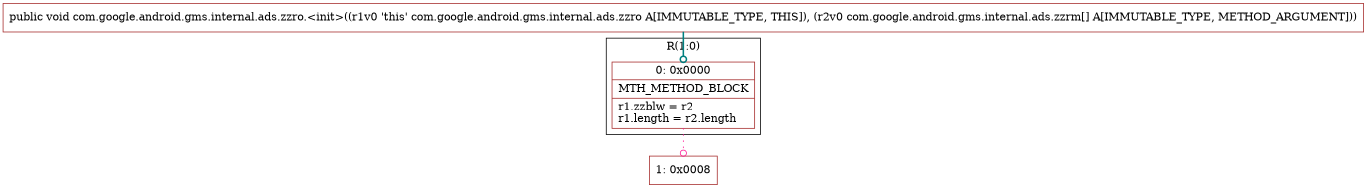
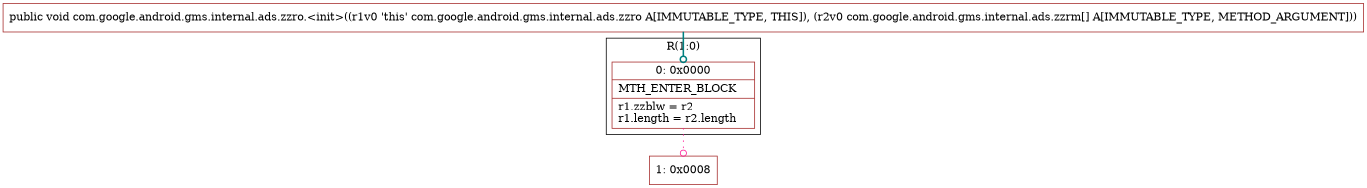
node "0: 0x0000": text "MTH_METHOD_BLOCK" -> "MTH_ENTER_BLOCK"
